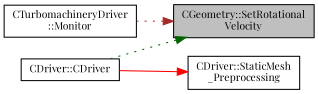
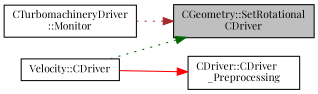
node "CGeometry::SetRotational Velocity": label "CGeometry::SetRotational Velocity" -> "CGeometry::SetRotational CDriver"
node "CDriver::CDriver": label "CDriver::CDriver" -> "Velocity::CDriver"
node "CDriver::StaticMesh _Preprocessing": label "CDriver::StaticMesh _Preprocessing" -> "CDriver::CDriver _Preprocessing"
